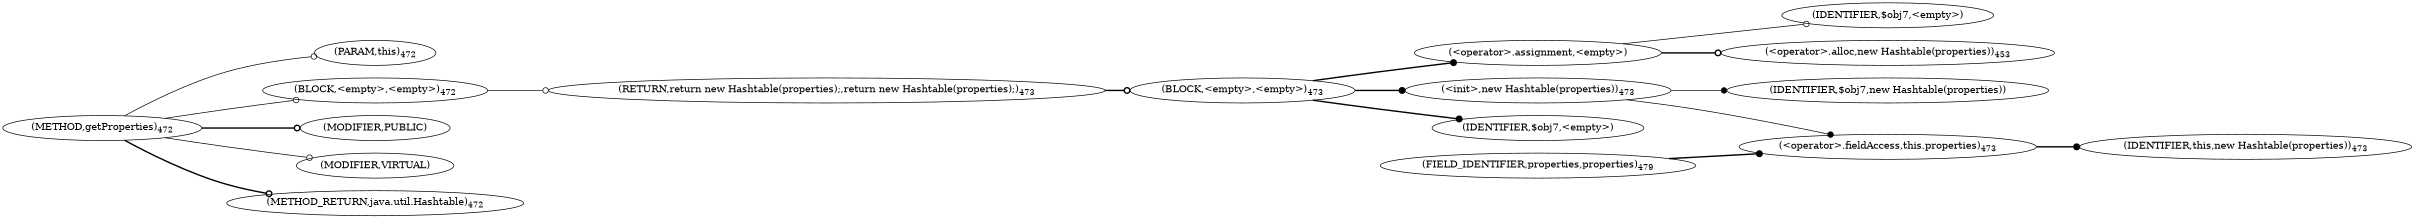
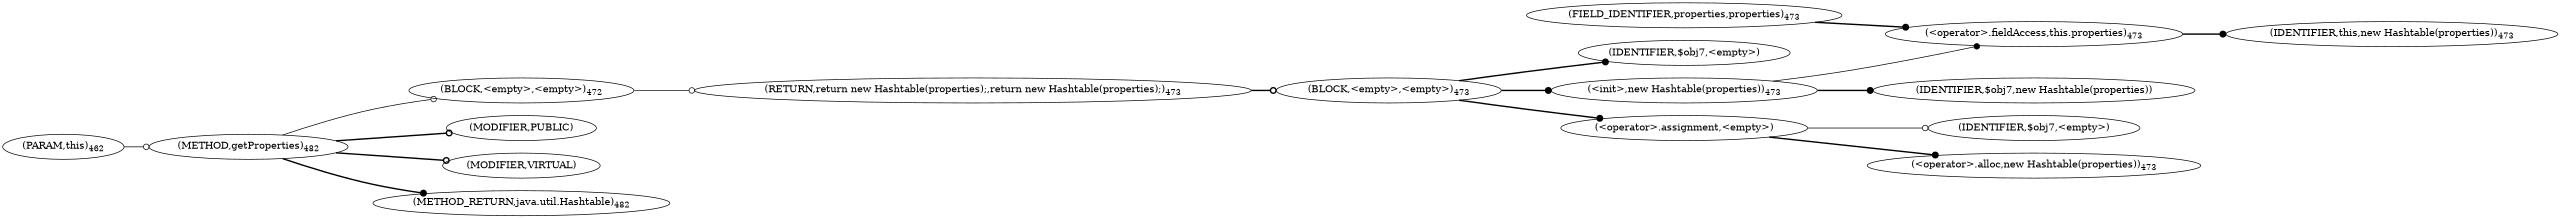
node "(PARAM,this)": text "472" -> "462"
node "(<operator>.alloc,new Hashtable(properties))": text "453" -> "473"
edge "(<operator>.assignment,<empty>)" -> "(<operator>.alloc,new Hashtable(properties))": arrowhead odot -> dot
edge "(METHOD,getProperties)" -> "(PARAM,this)": reversed
edge "(<init>,new Hashtable(properties))" -> "(IDENTIFIER,$obj7,new Hashtable(properties))": style solid -> bold
node "(METHOD,getProperties)": text "472" -> "482"
edge "(METHOD,getProperties)" -> "(MODIFIER,VIRTUAL)": style solid -> bold
node "(FIELD_IDENTIFIER,properties,properties)": text "479" -> "473"
edge "(METHOD,getProperties)" -> "(METHOD_RETURN,java.util.Hashtable)": arrowhead odot -> dot
node "(METHOD_RETURN,java.util.Hashtable)": text "472" -> "482"
